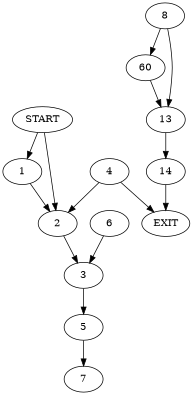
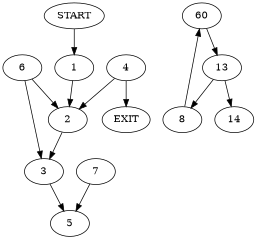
edge "8" -> "13": reversed
edge "START" -> "2": now "6" -> "2"
edge "14" -> "EXIT": removed
edge "5" -> "7": reversed
